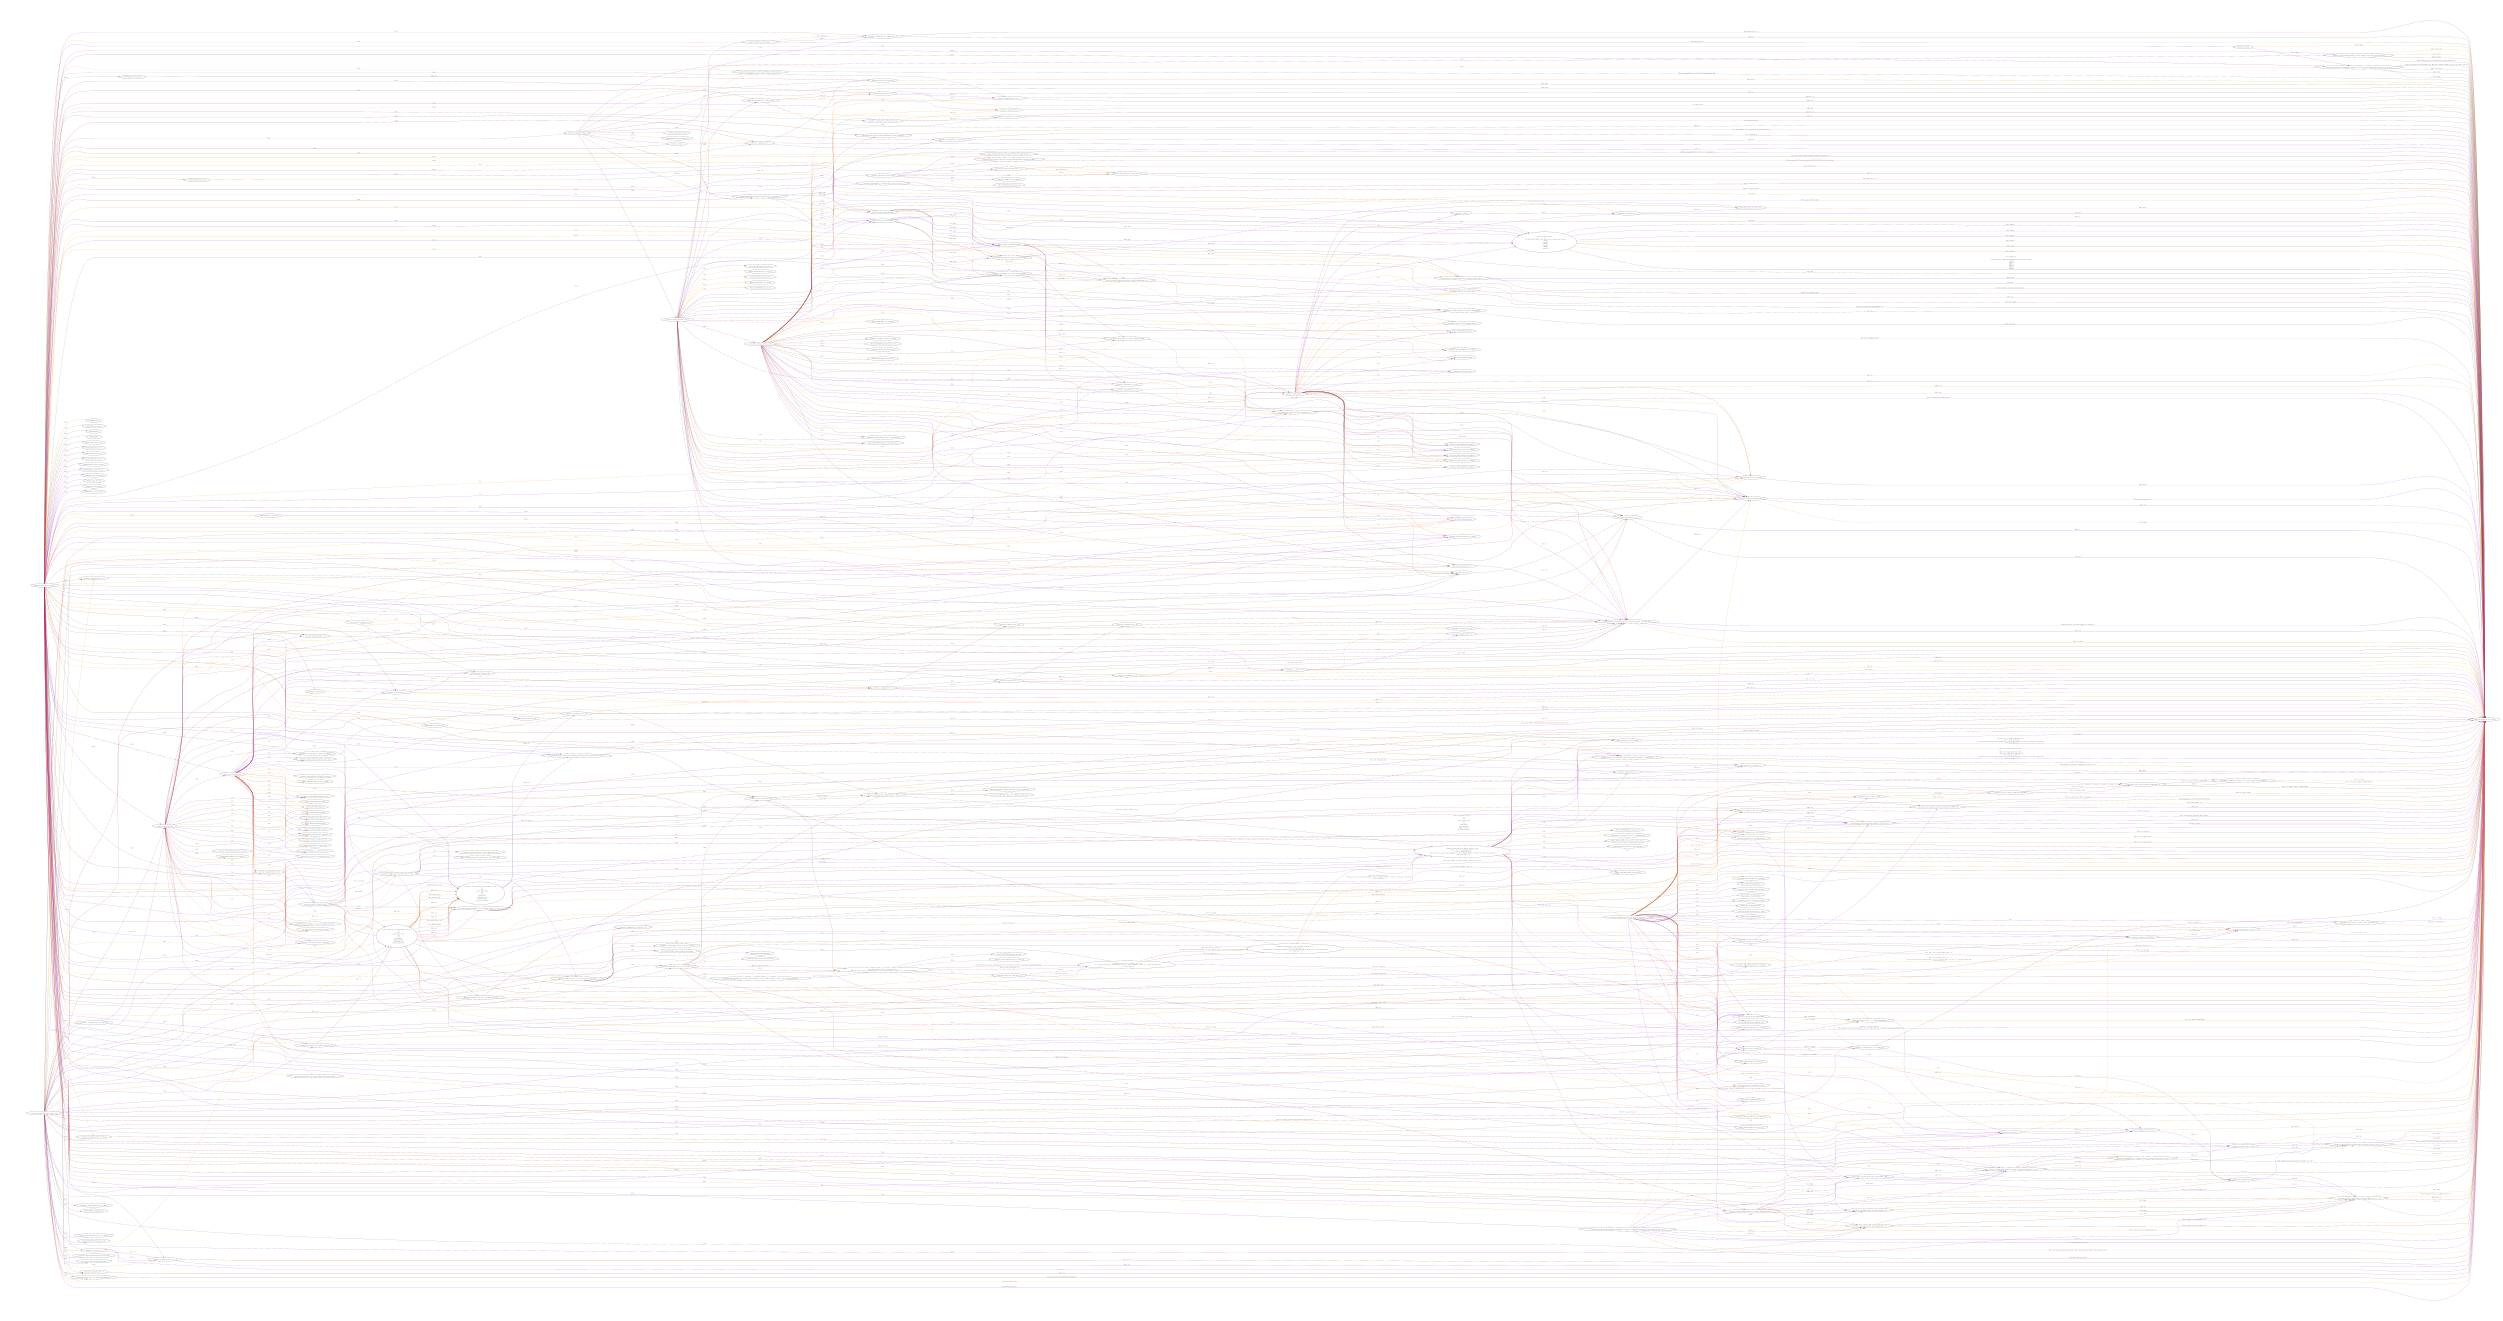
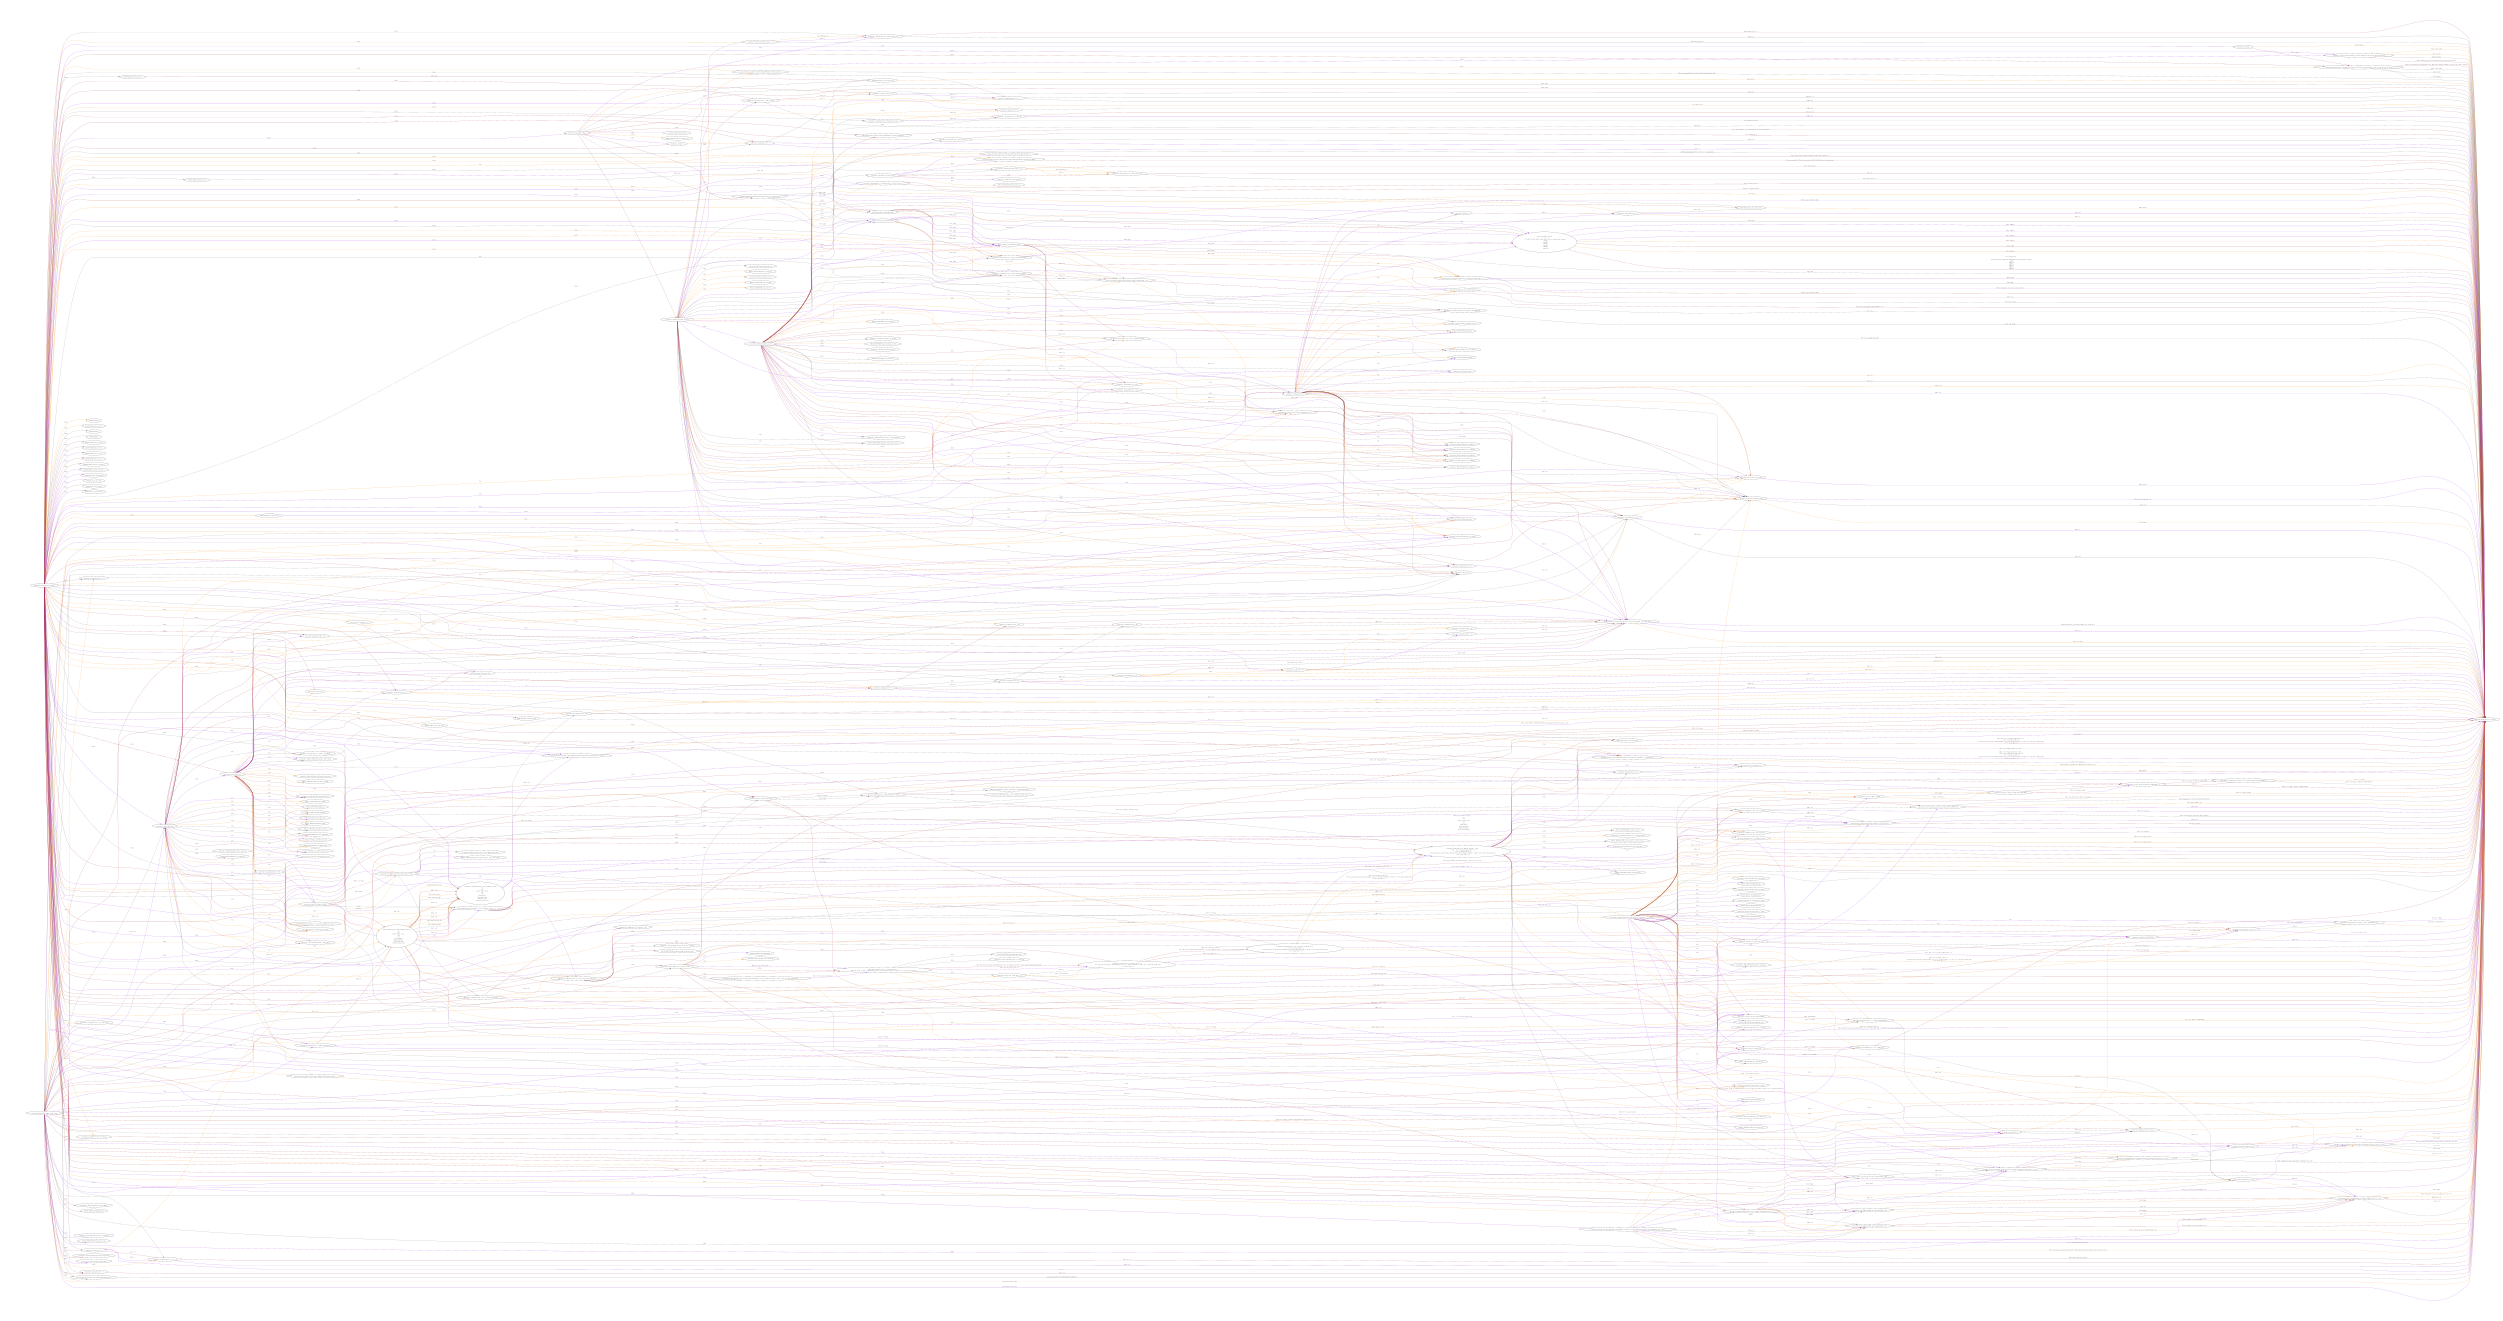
edge "(accounting_sta_stop,accounting_sta_stop(hapd, v13))" -> "(METHOD_RETURN,int __fastcall)": removed, label "DDG: accounting_sta_stop(hapd, v13)"
